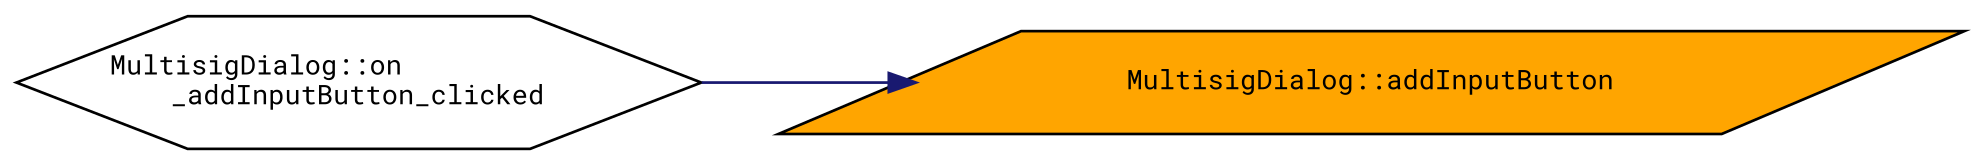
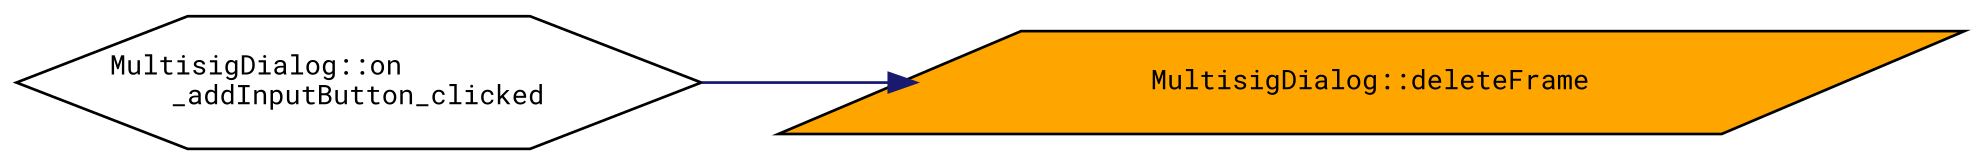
node "MultisigDialog::addInputButton": label "MultisigDialog::addInputButton" -> "MultisigDialog::deleteFrame"
